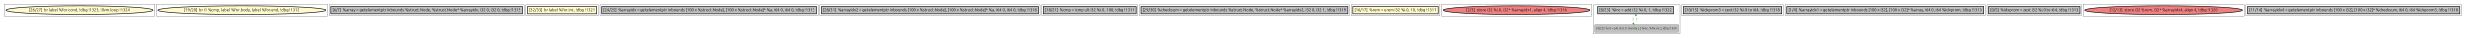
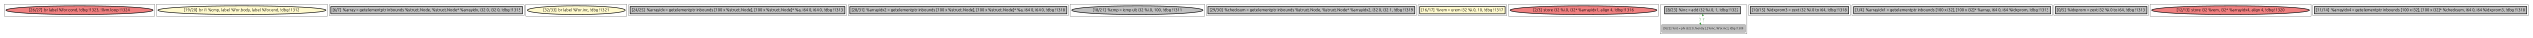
node "[26/27]  br label %for.cond, !dbg !1323, !llvm.loop !1324": fillcolor lemonchiffon -> lightcoral
node "[32/33]  br label %for.inc, !dbg !1321": shape box -> ellipse
node "[18/21]  %cmp = icmp ult i32 %i.0, 100, !dbg !1311": shape box -> ellipse
